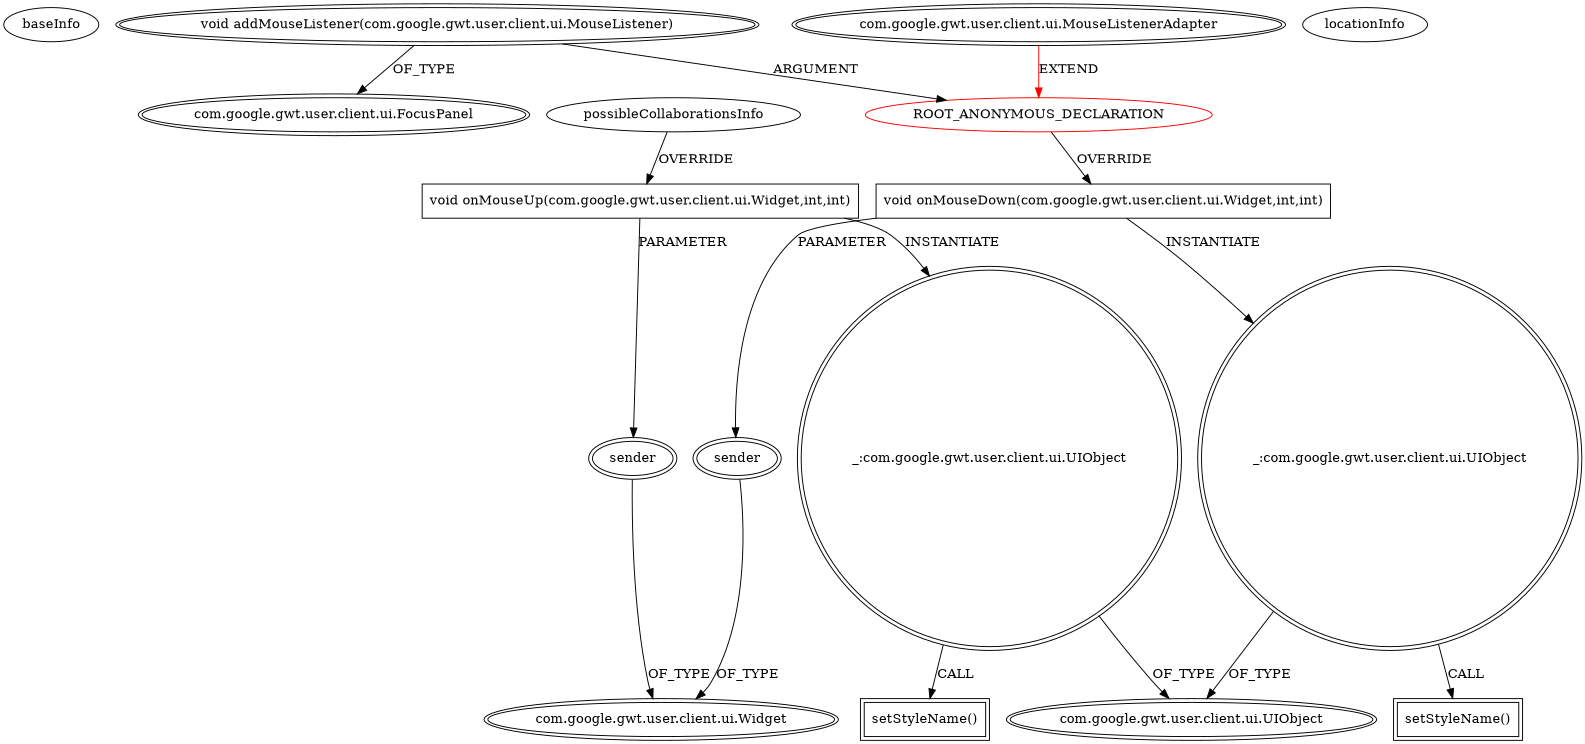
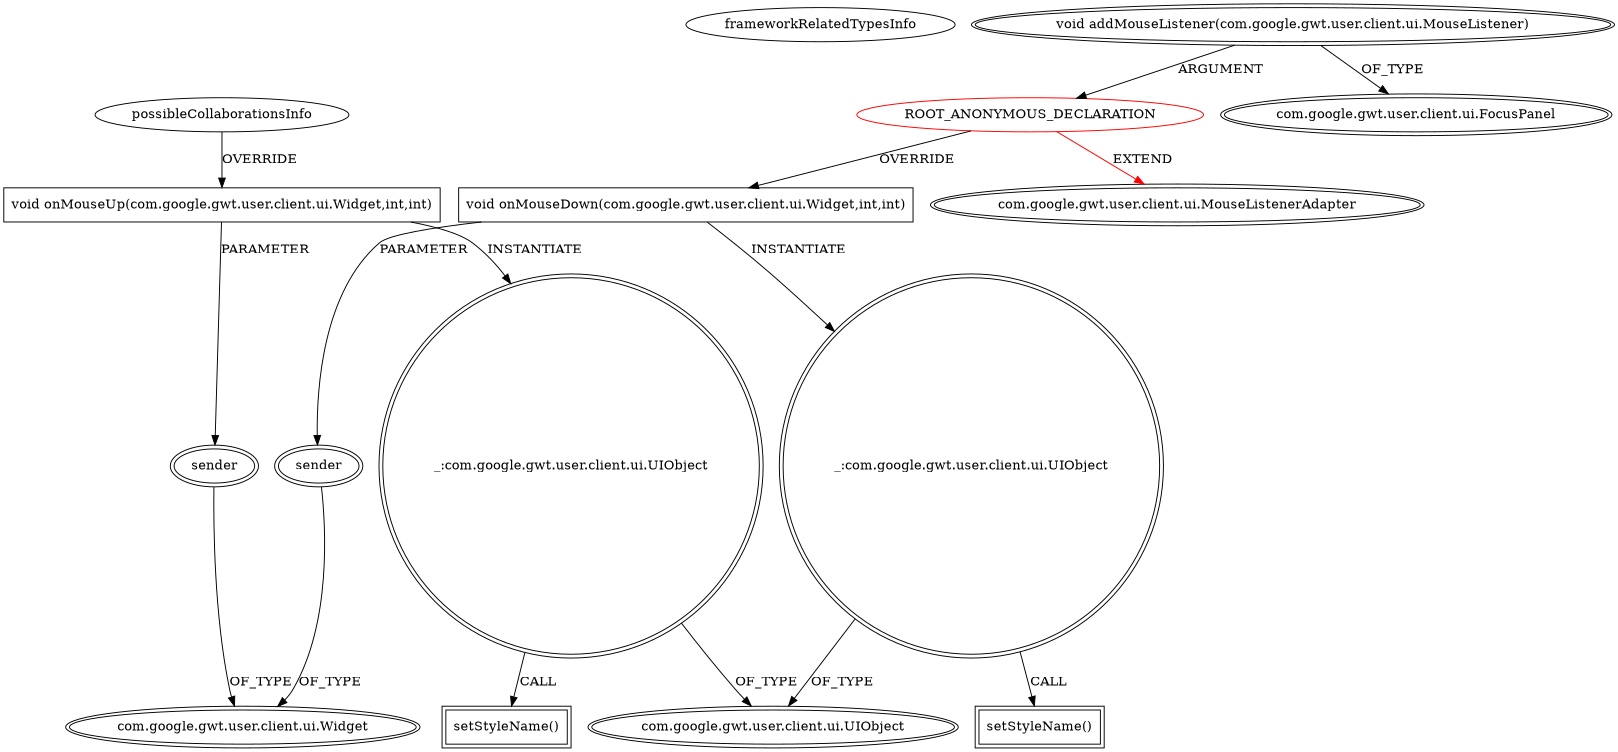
node "baseInfo": removed
node "frameworkRelatedTypesInfo": added
node "locationInfo": removed
edge "com.google.gwt.user.client.ui.MouseListenerAdapter" -> "ROOT_ANONYMOUS_DECLARATION": reversed
